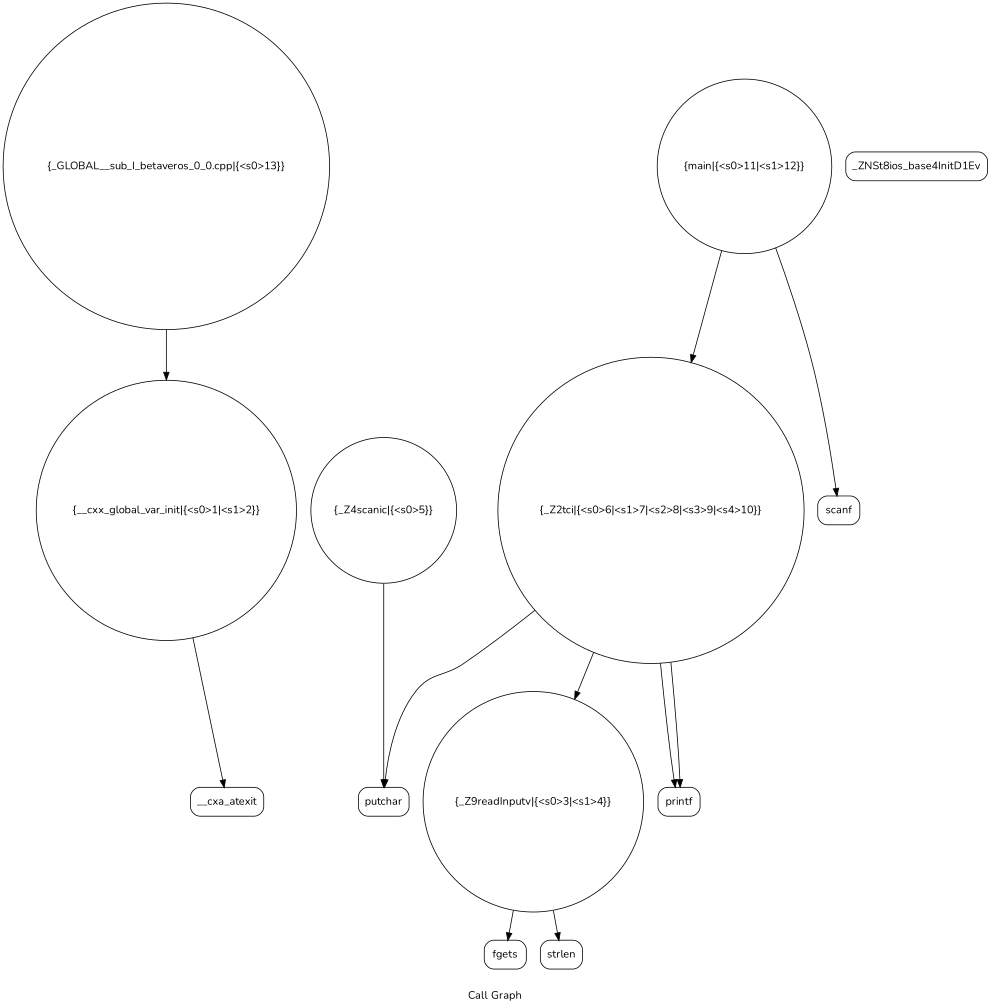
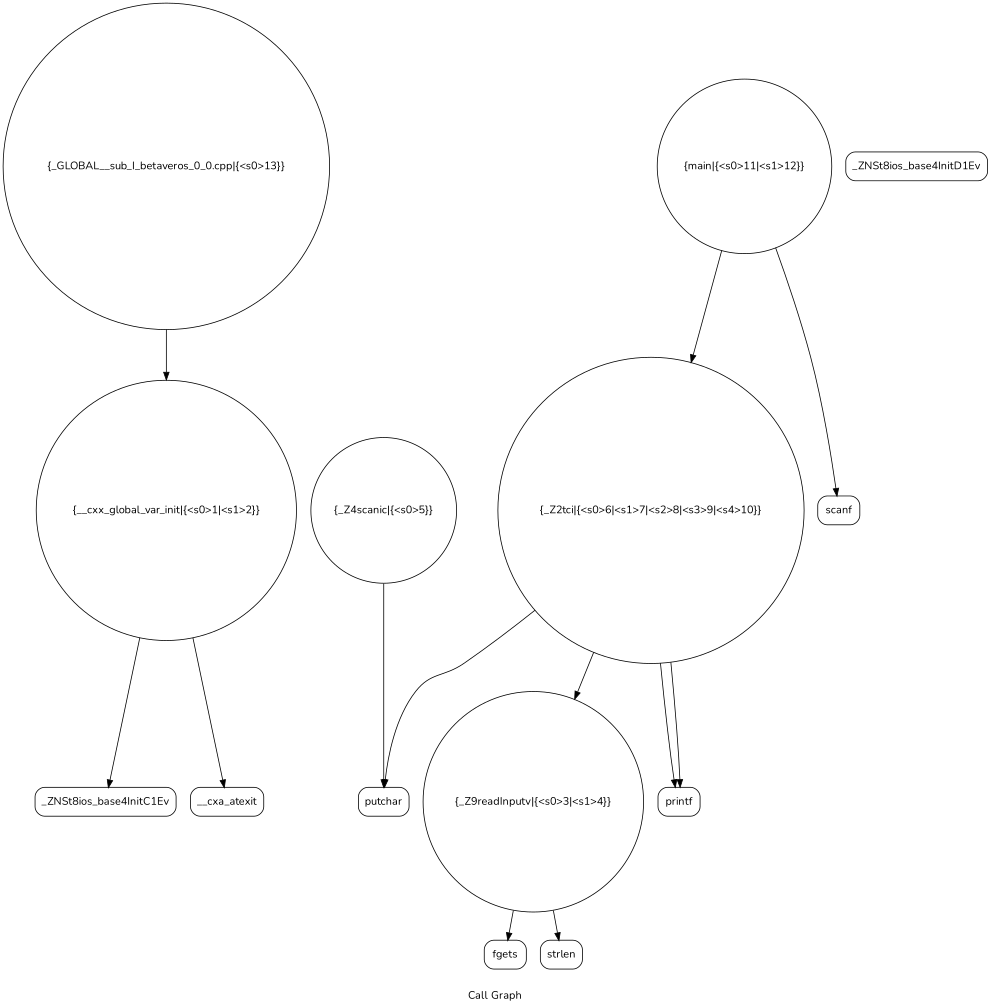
node "_ZNSt8ios_base4InitC1Ev": added
